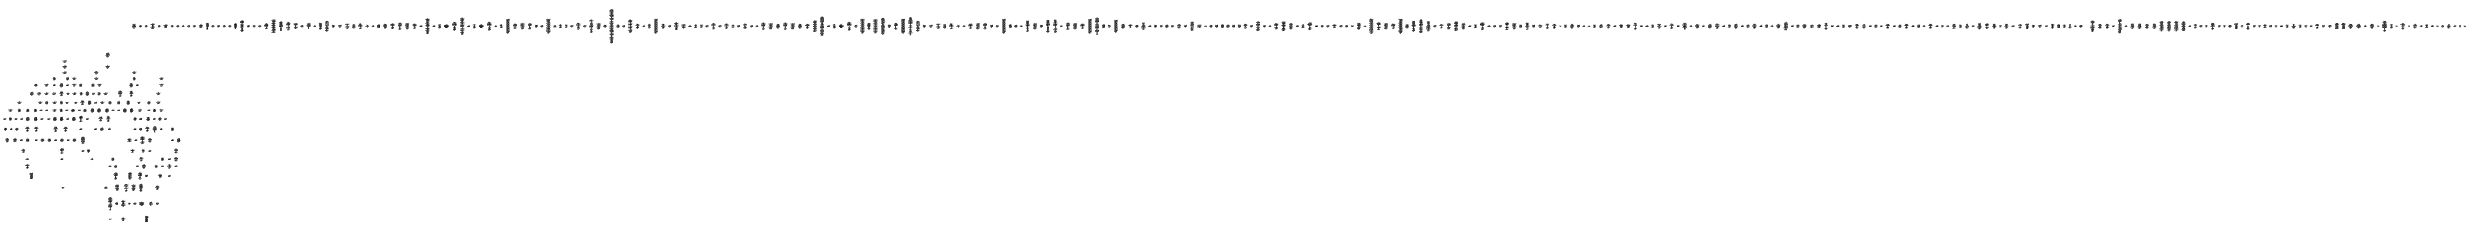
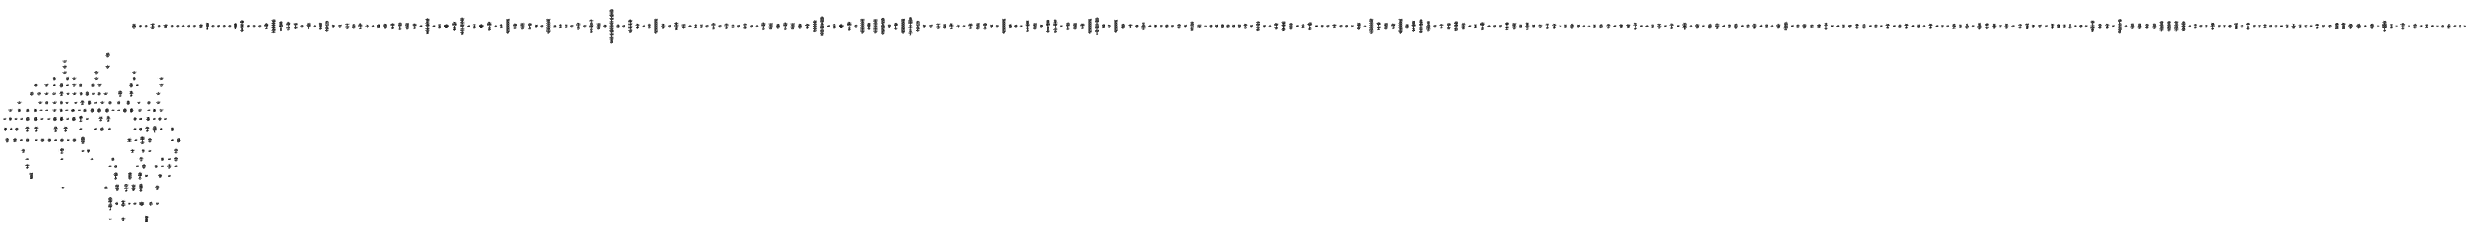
node "# 0x1e8e JUMPDEST JUMP": added
